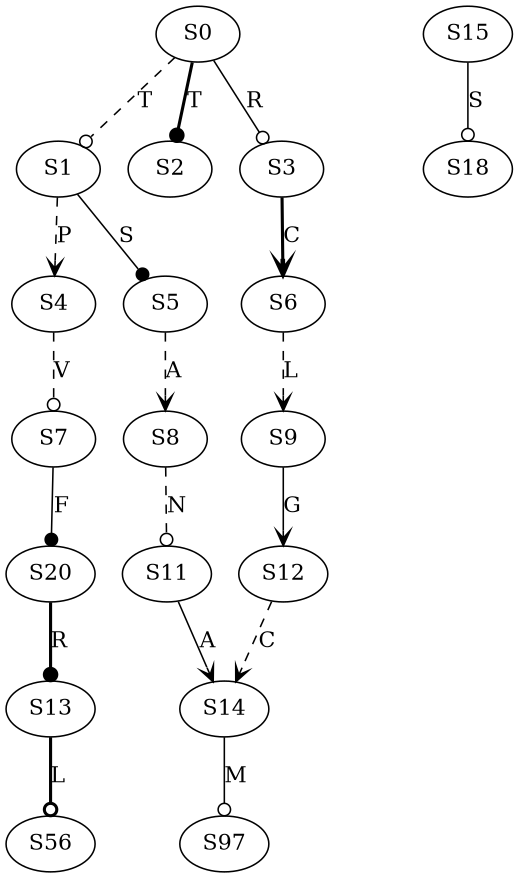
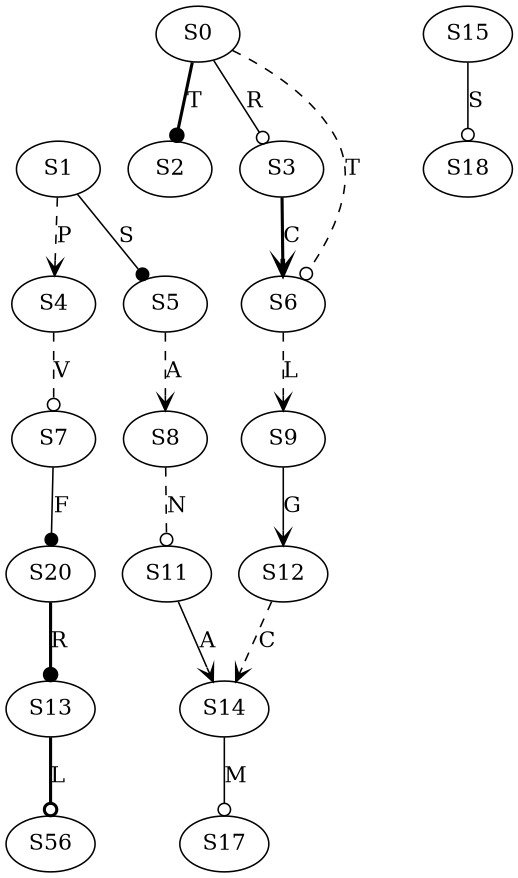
edge "S0" -> "S1": now "S0" -> "S6"
node "S97": label "S97" -> "S17"
